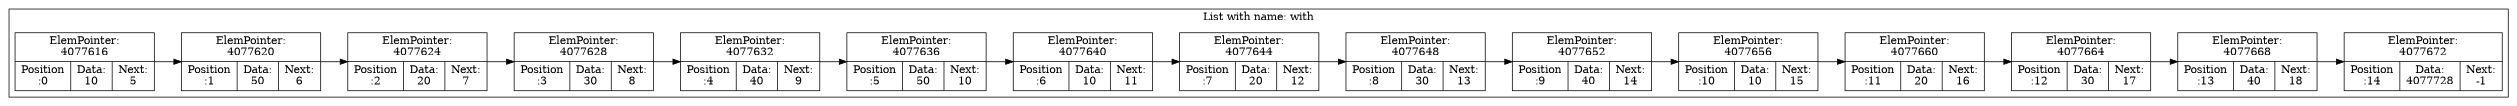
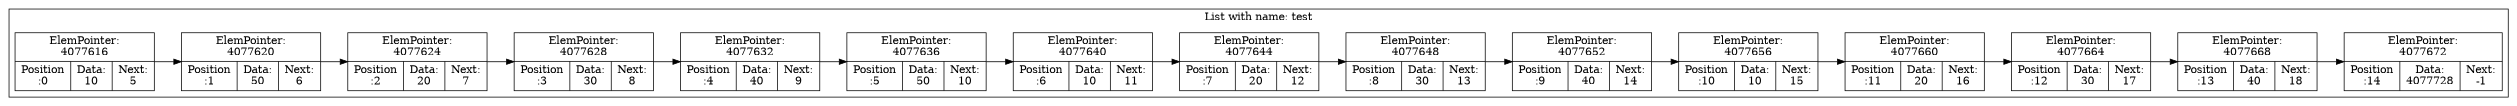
cluster "List with name: with": label "List with name: with" -> "List with name: test"
